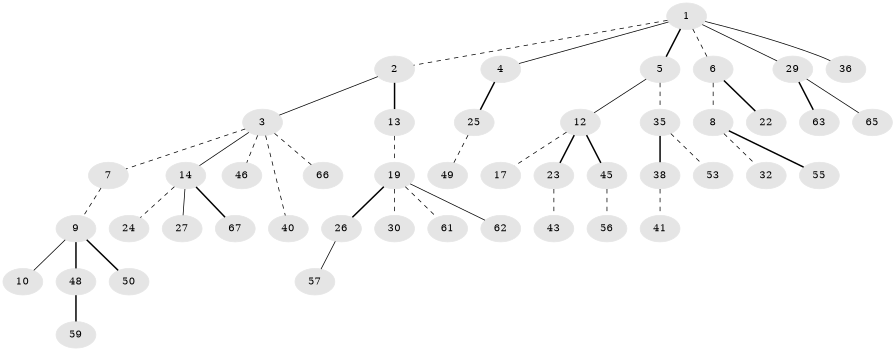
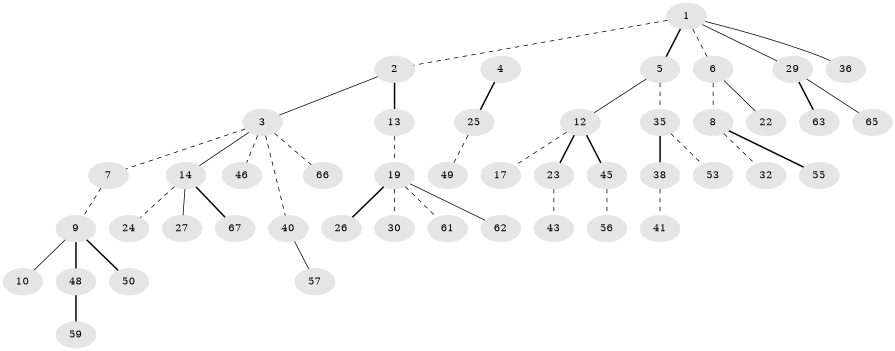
edge "1" -- "4": removed
edge "6" -- "22": style bold -> solid
edge "26" -- "57": now "40" -- "57"
